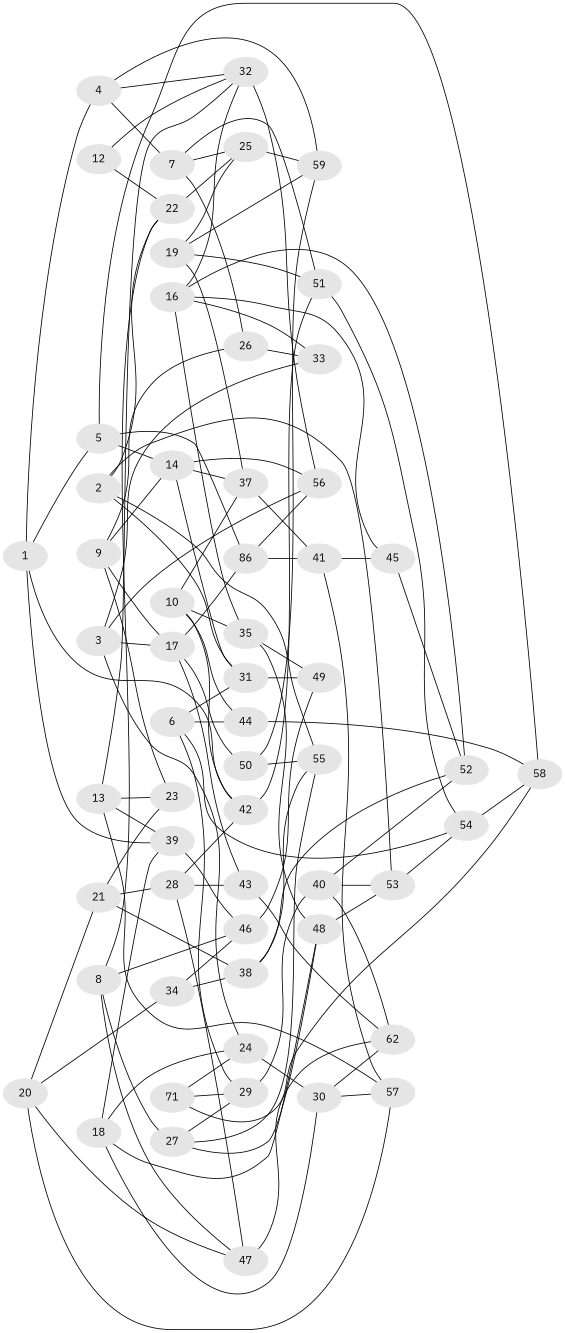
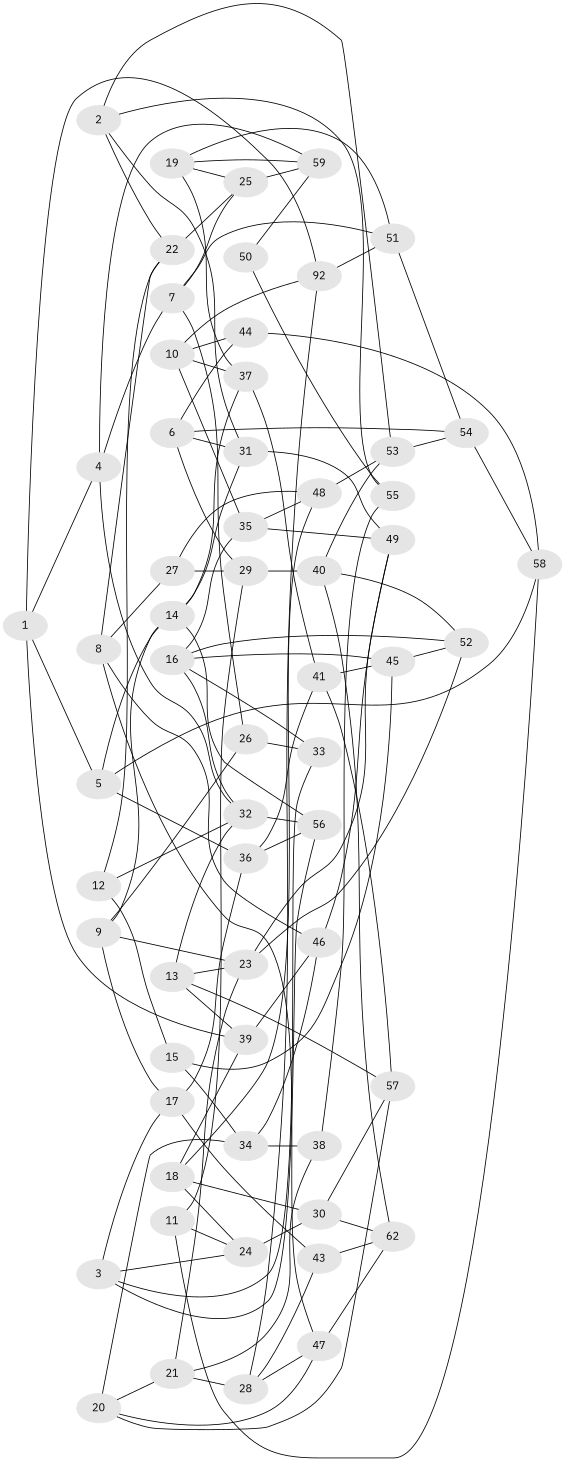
node "86": label "86" -> "36"
edge "17" -- "50": removed
edge "49" -- "23": added
node "42": label "42" -> "92"
edge "52" -- "38": now "52" -- "23"
edge "55" -- "27": removed
node "15": added
node "71": label "71" -> "11"
